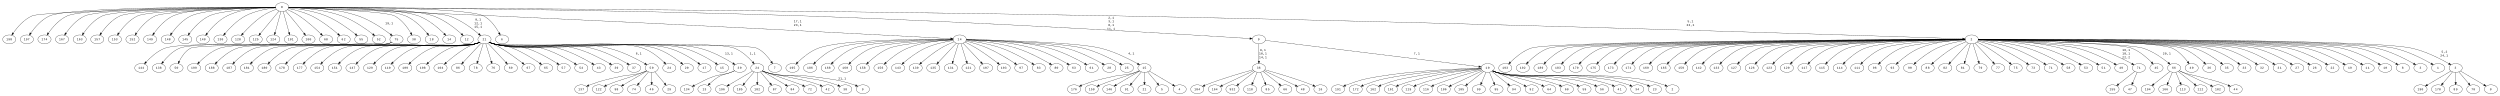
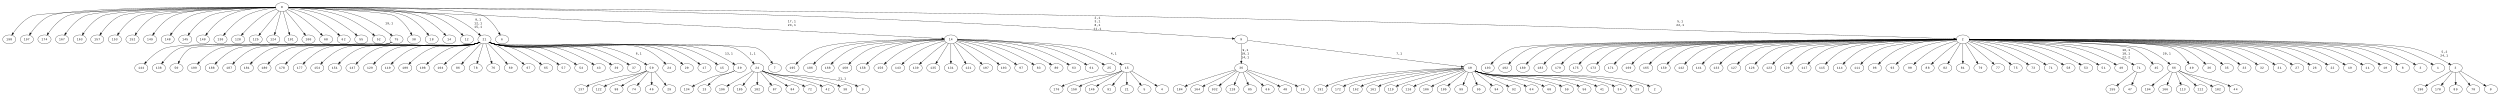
node "28": removed
node "141": added
